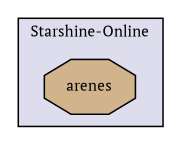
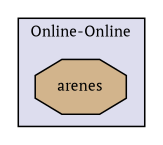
cluster "Starshine-Online": label "Starshine-Online" -> "Online-Online"
